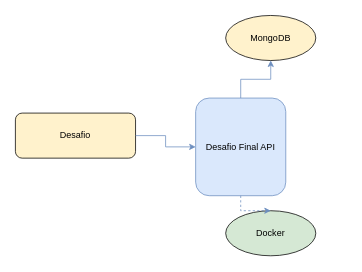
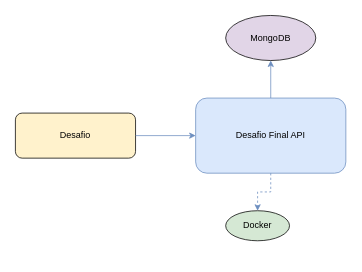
node "MongoDB": fillcolor #fff2cc -> #e1d5e7
node "Desafio Final API": size 90x98 -> 150x75
node "Docker": size 90x45 -> 64x30
